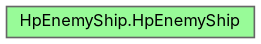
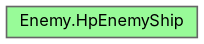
node "HpEnemyShip.HpEnemyShip": label "HpEnemyShip.HpEnemyShip" -> "Enemy.HpEnemyShip"
